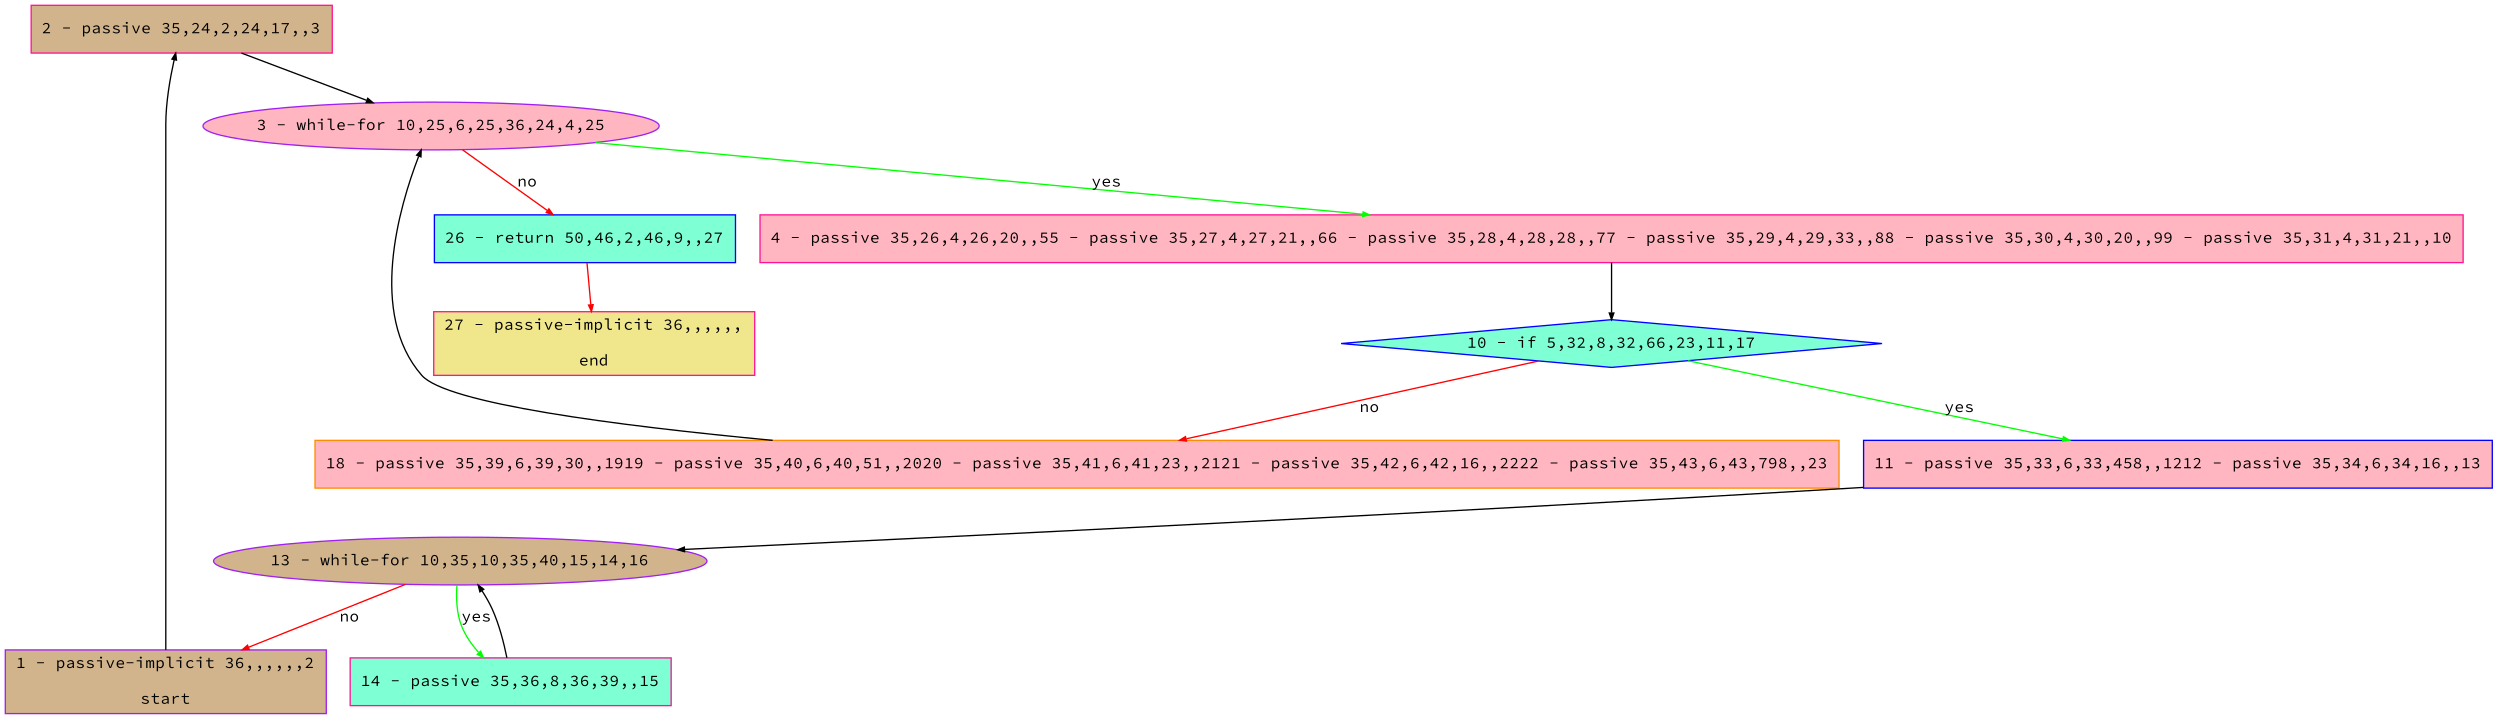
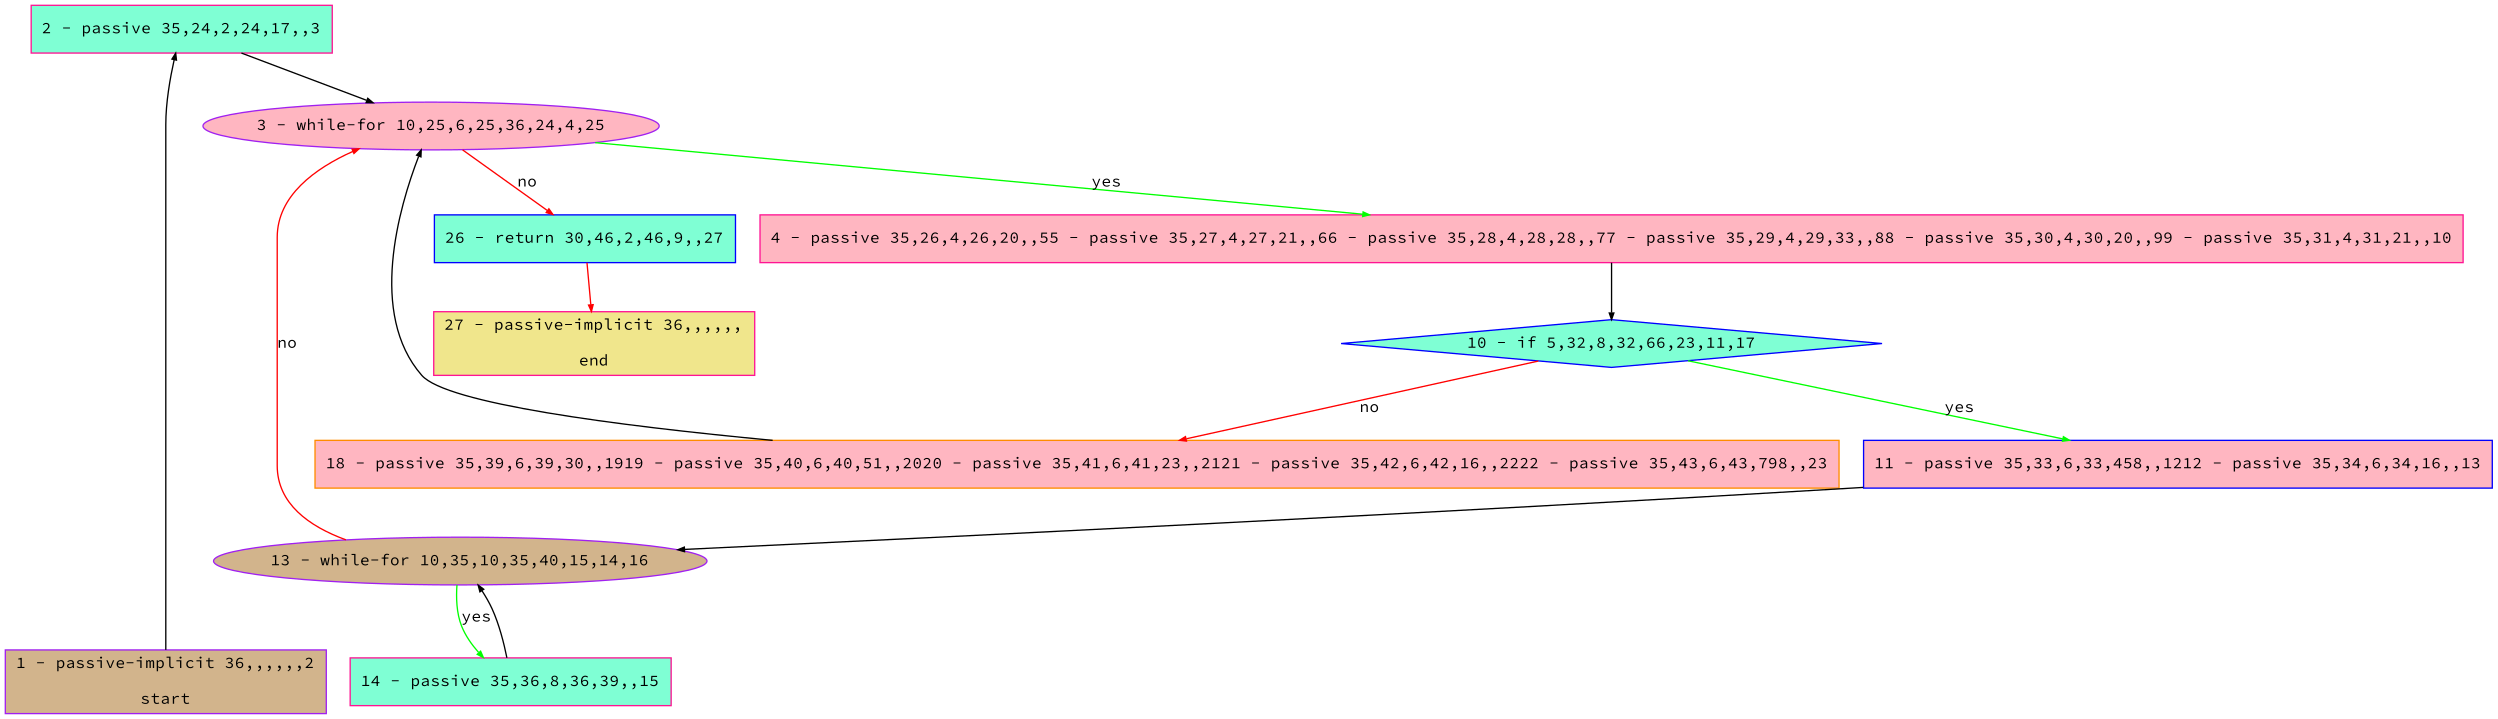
node "2 - passive 35,24,2,24,17,,3": fillcolor tan -> aquamarine
node "26 - return 50,46,2,46,9,,27": label "26 - return 50,46,2,46,9,,27" -> "26 - return 30,46,2,46,9,,27"
edge "13 - while-for 10,35,10,35,40,15,14,16" -> "1 - passive-implicit 36,,,,,,2 start": now "13 - while-for 10,35,10,35,40,15,14,16" -> "3 - while-for 10,25,6,25,36,24,4,25"
